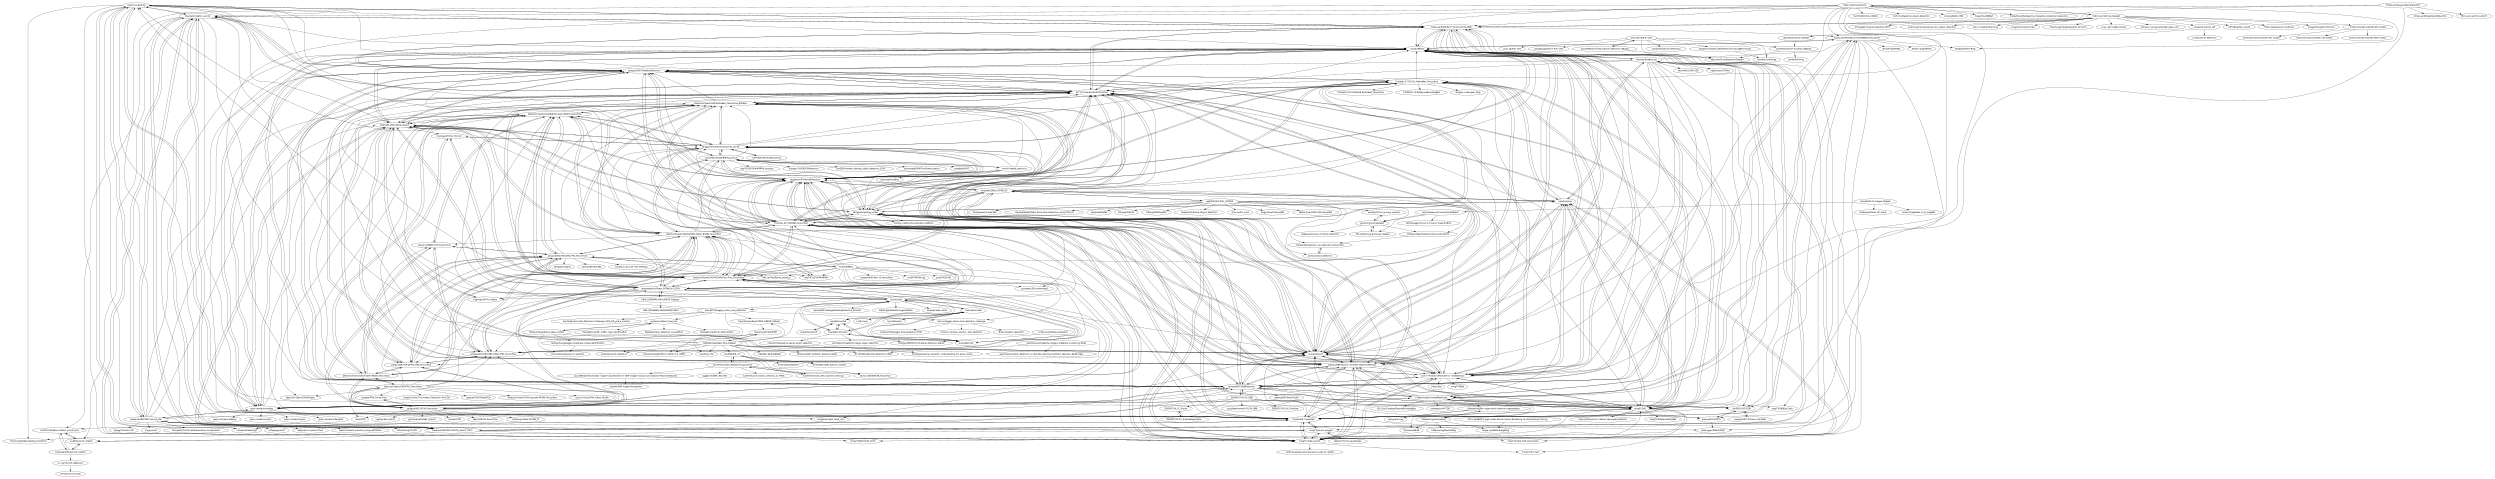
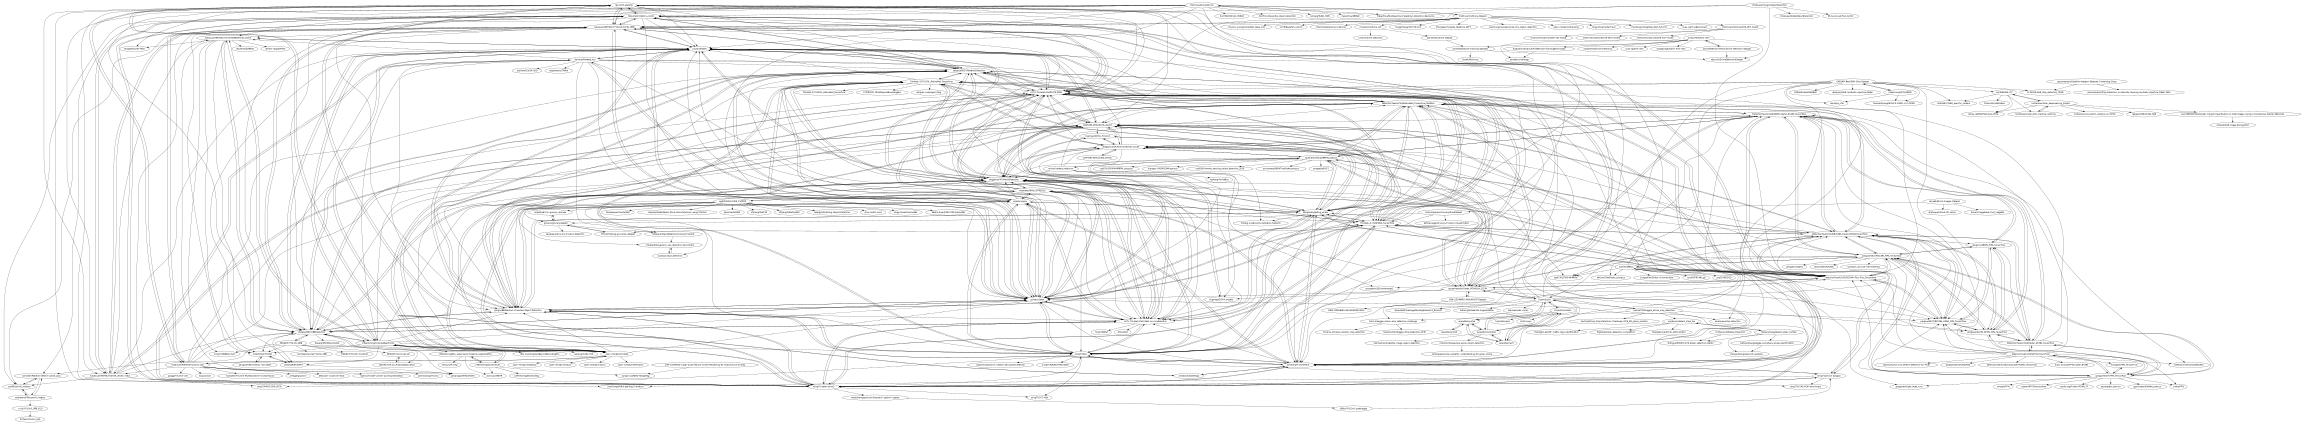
node "Thinklab-SJTU/CAESAR_RetinaNet_Tensorflow": label "Thinklab-SJTU/CAESAR_RetinaNet_Tensorflow" -> "Thinklab-SJTU/DCL_RetinaNet_Tensorflow"
node "CrazyStoneonRoad/TGRS-HRRSD-Dataset": removed
node "atulkum/object_detection": removed
edge "ming71/yolov3-polygon" -> "JKBox/YOLOv3-quadrangle": now "woshiwwwppp/ryolov3research-pytorch-master" -> "JKBox/YOLOv3-quadrangle"
